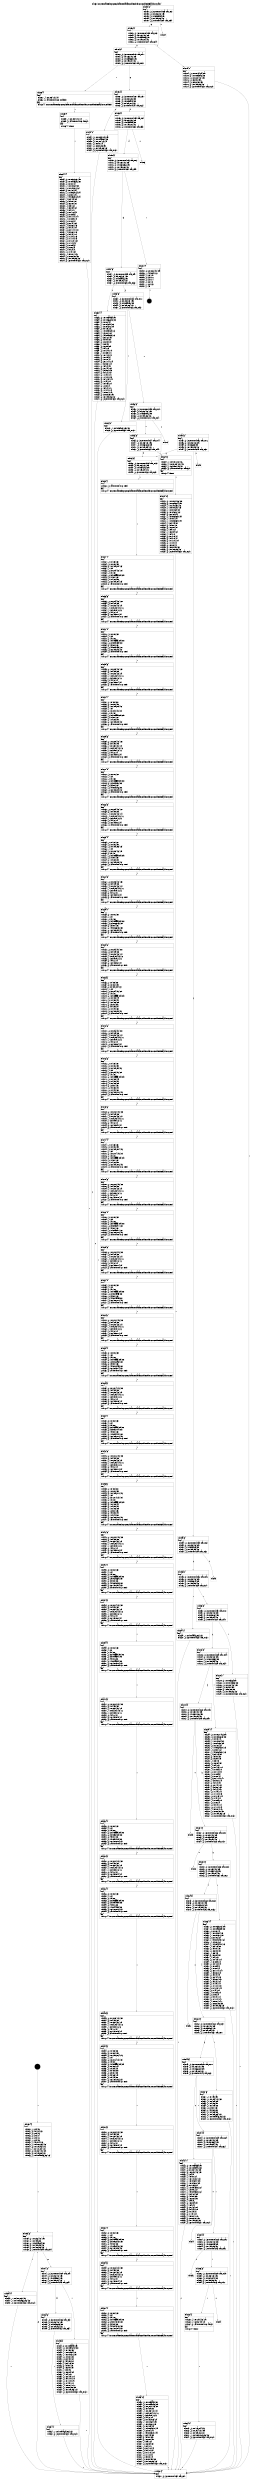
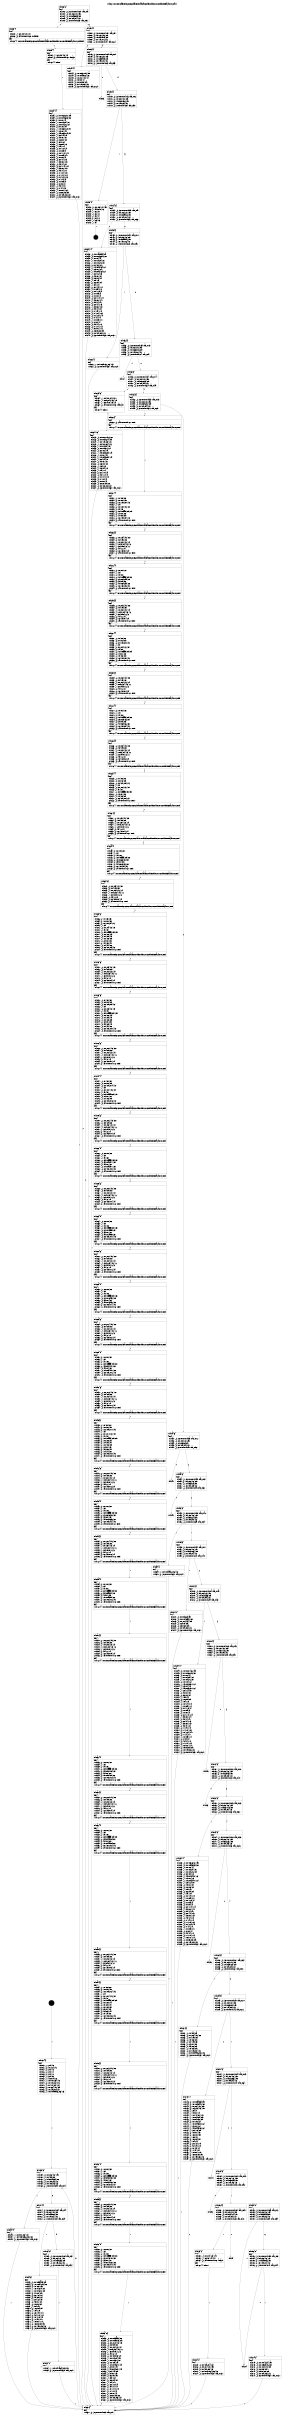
edge "0x401eb6 [22]" -> "0x401ecc [22]": now "0x401eb6 [22]" -> "0x402e19"
edge "0x401fa1 [25]" -> "0x401f88 [25]": reversed
